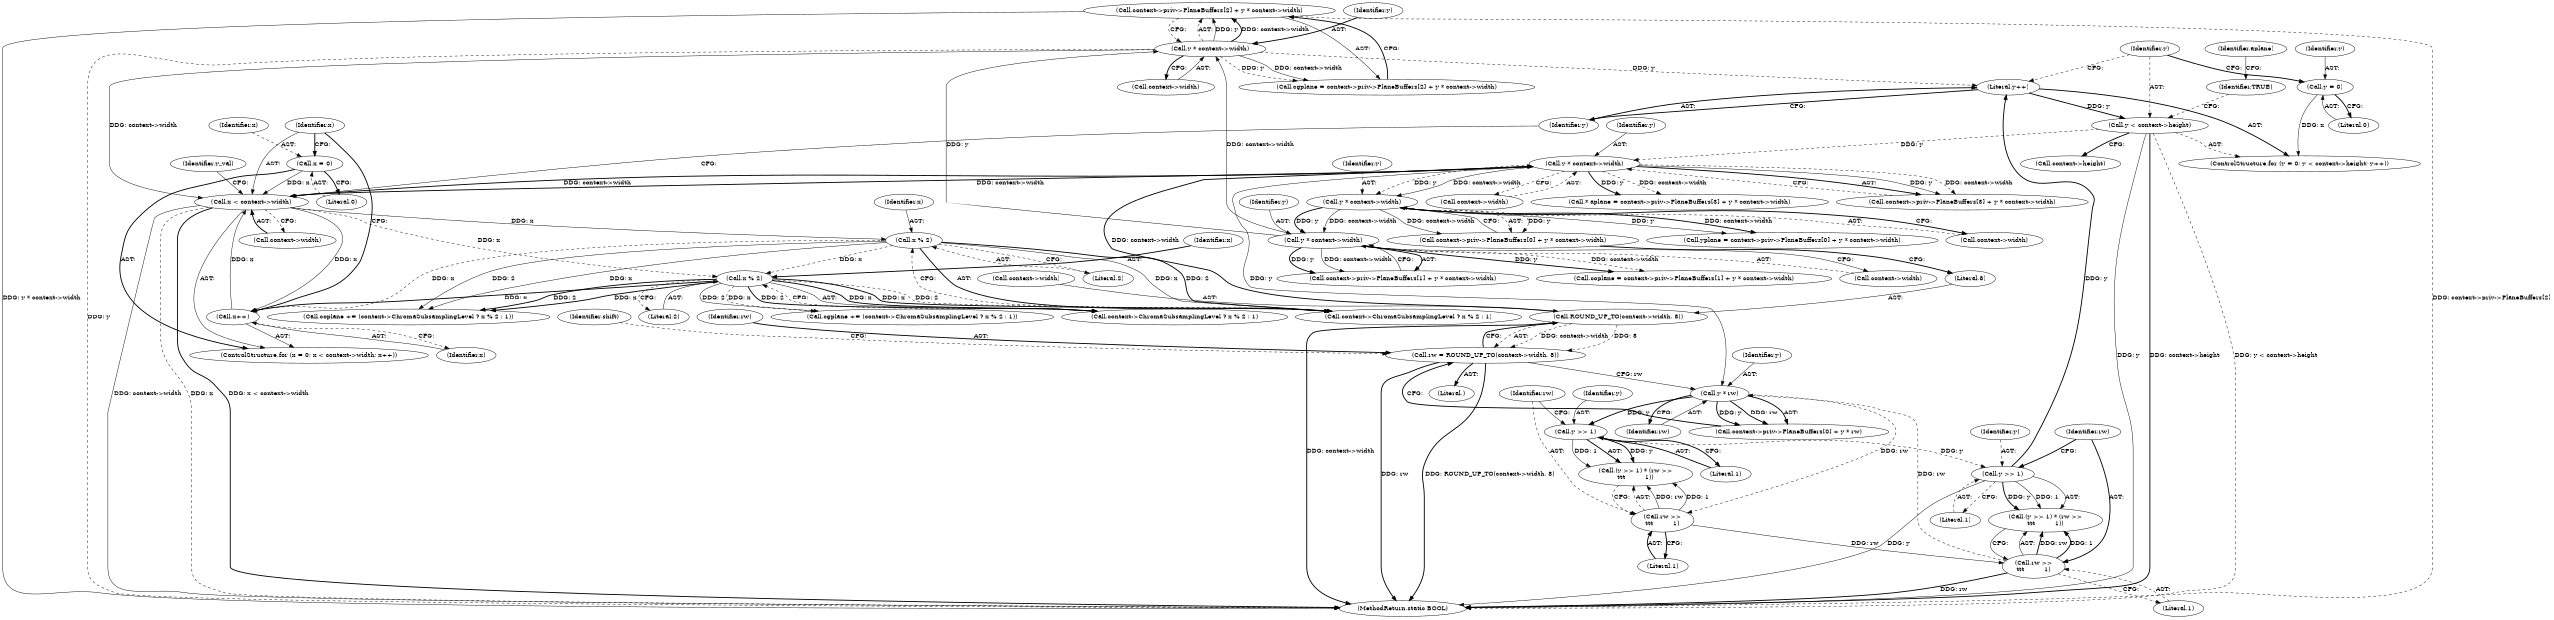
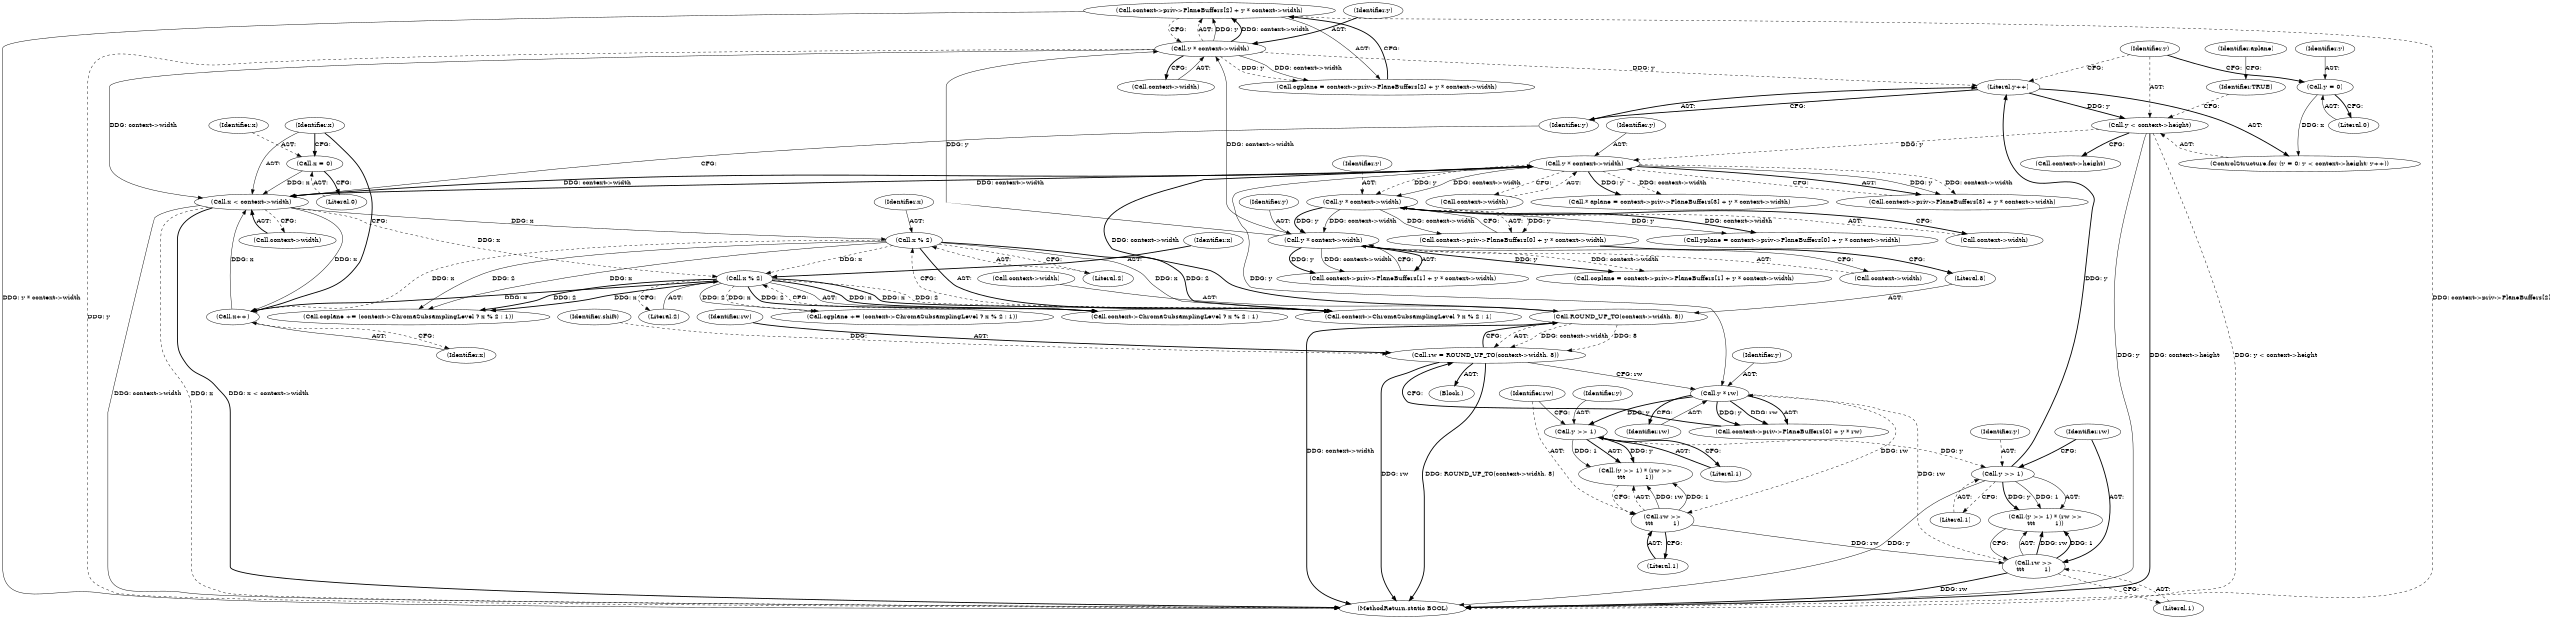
edge "(Call,y < context->height)" -> "(ControlStructure,for (y = 0; y < context->height; y++))": reversed
node "(Identifier,y_val)": removed
edge "(Identifier,shift)" -> "(Call,rw = ROUND_UP_TO(context->width, 8))": label "CFG: " -> "DDG: "
node "(ControlStructure,for (x = 0; x < context->width; x++))": removed
node "(Literal,)": label "(Literal,)" -> "(Block,)"
